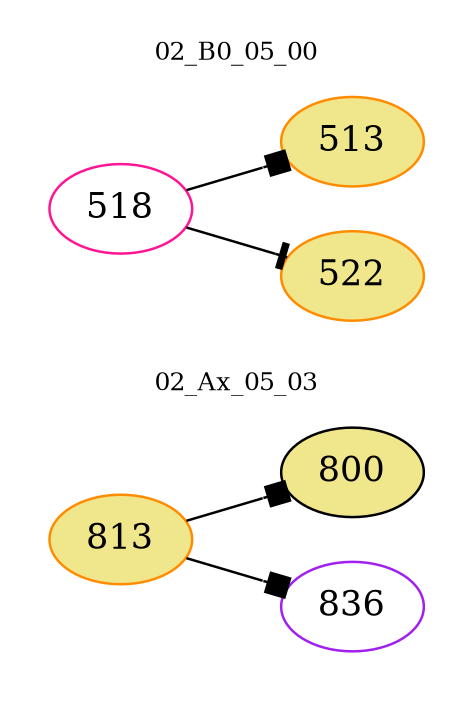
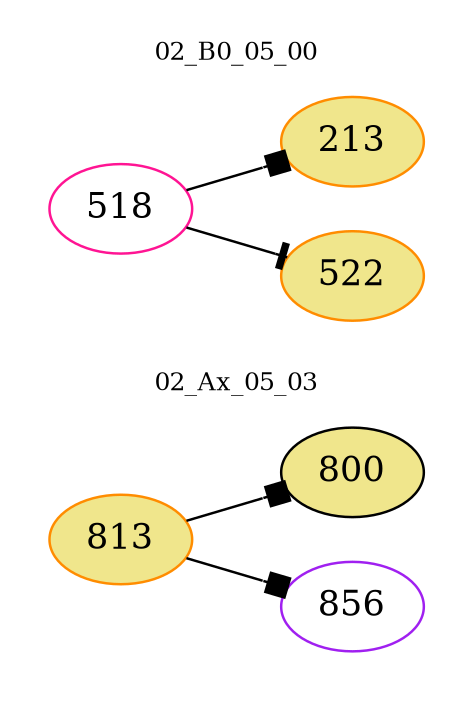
node "513": label "513" -> "213"
node "836": label "836" -> "856"
